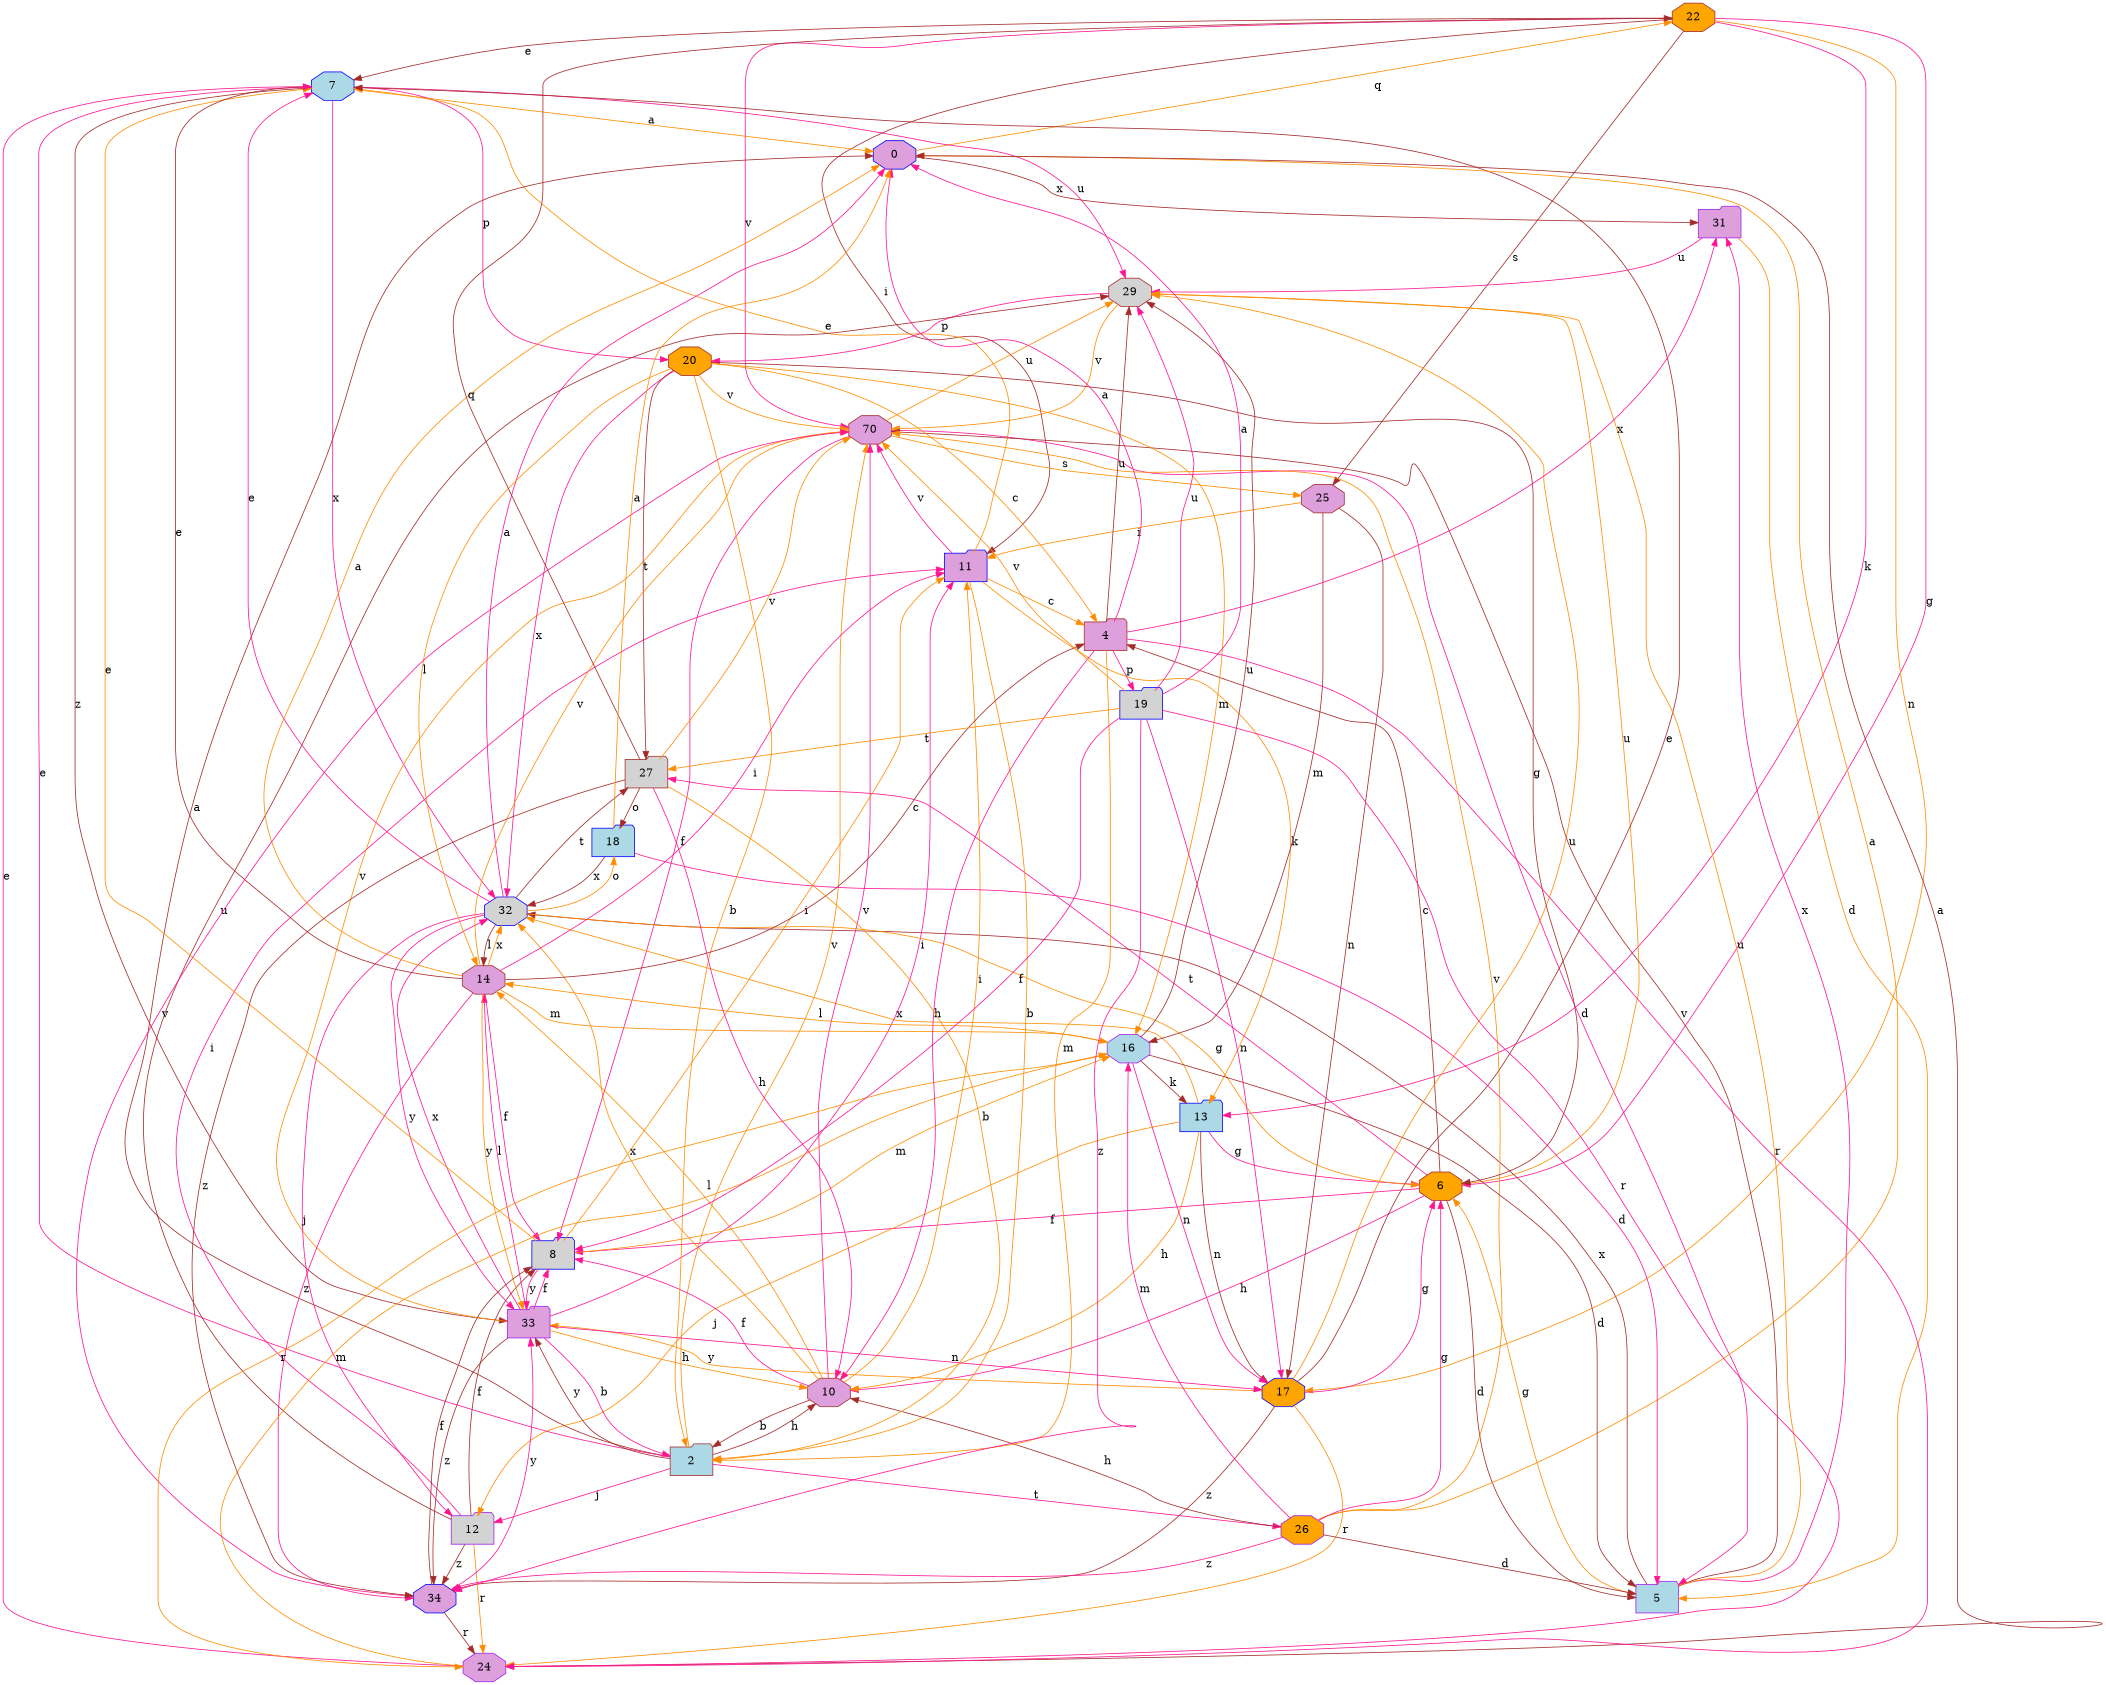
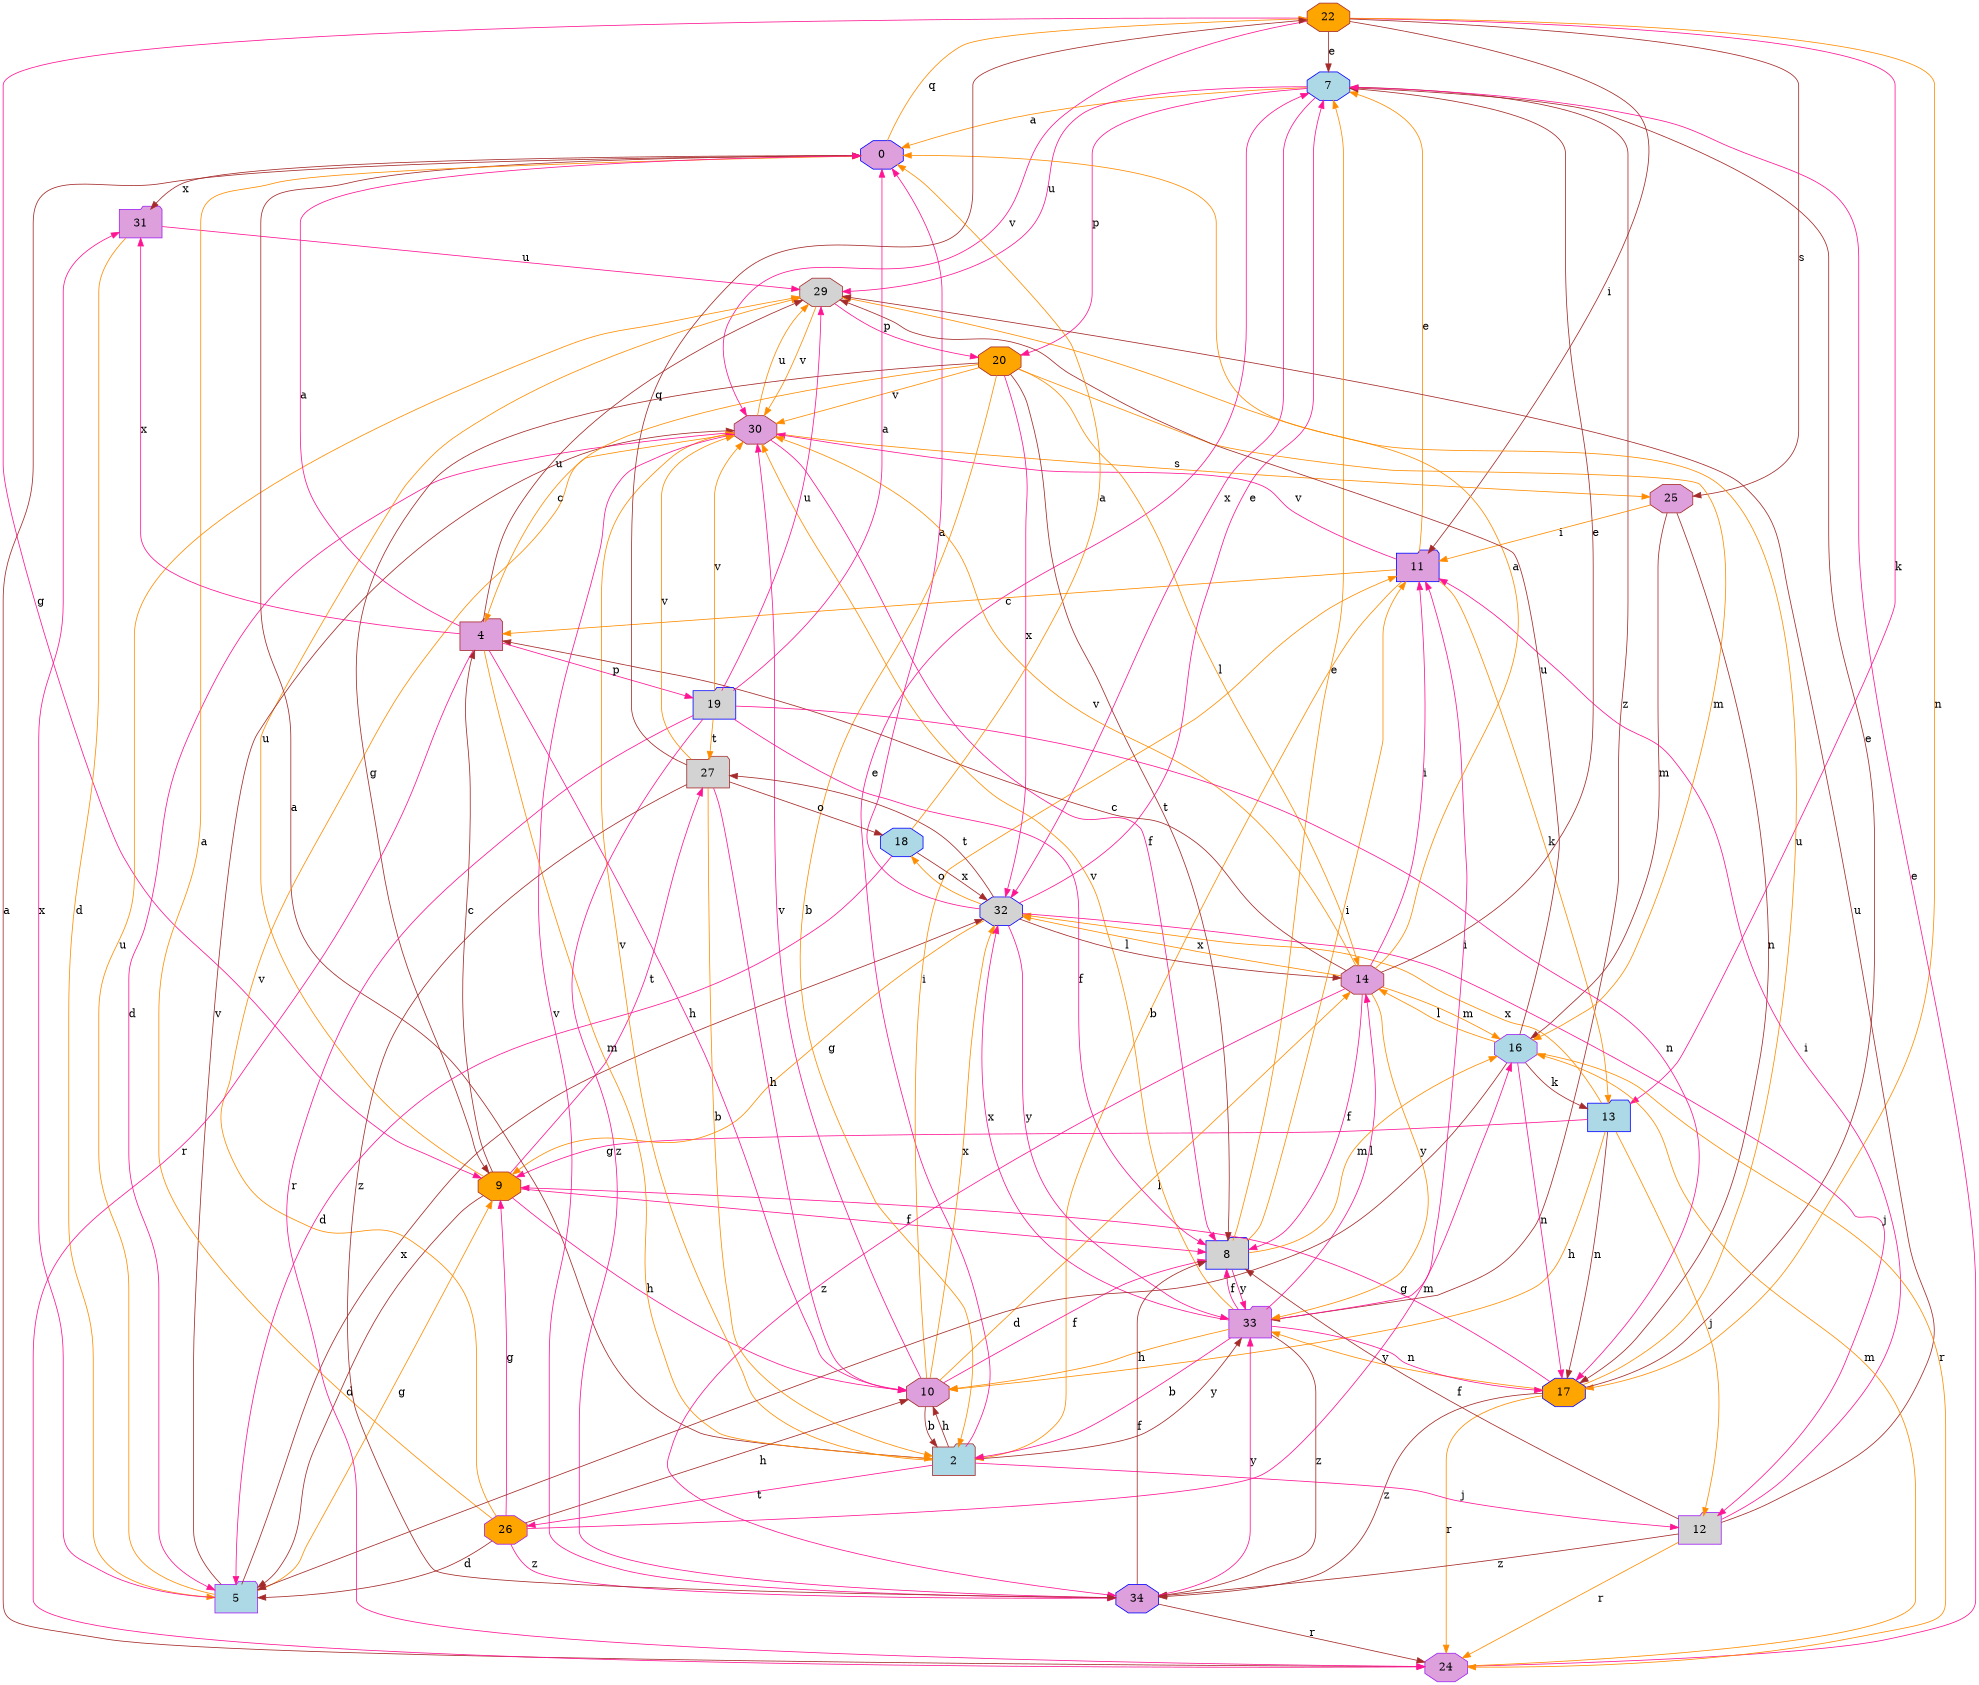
node "70": label "70" -> "30"
edge "20" -> "27": now "20" -> "8"
node "18": shape folder -> octagon
node "6": label "6" -> "9"
